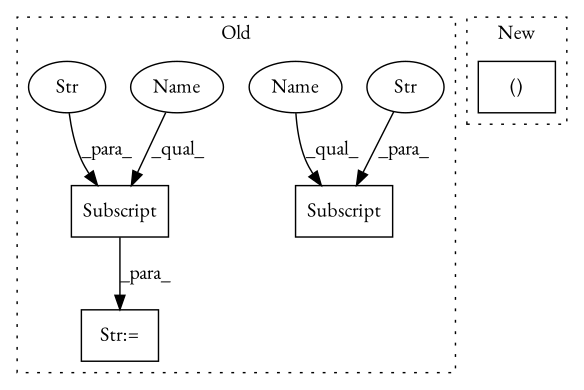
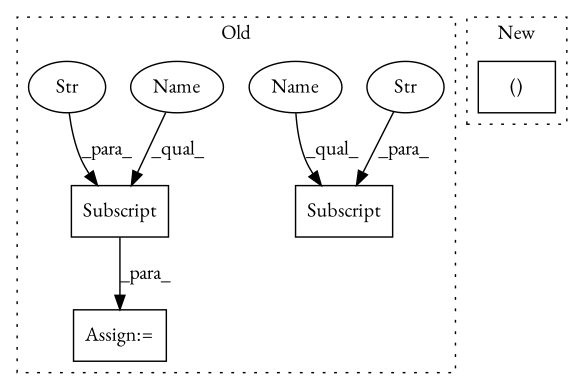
node "Str:=": label "Str:=" -> "Assign:="
